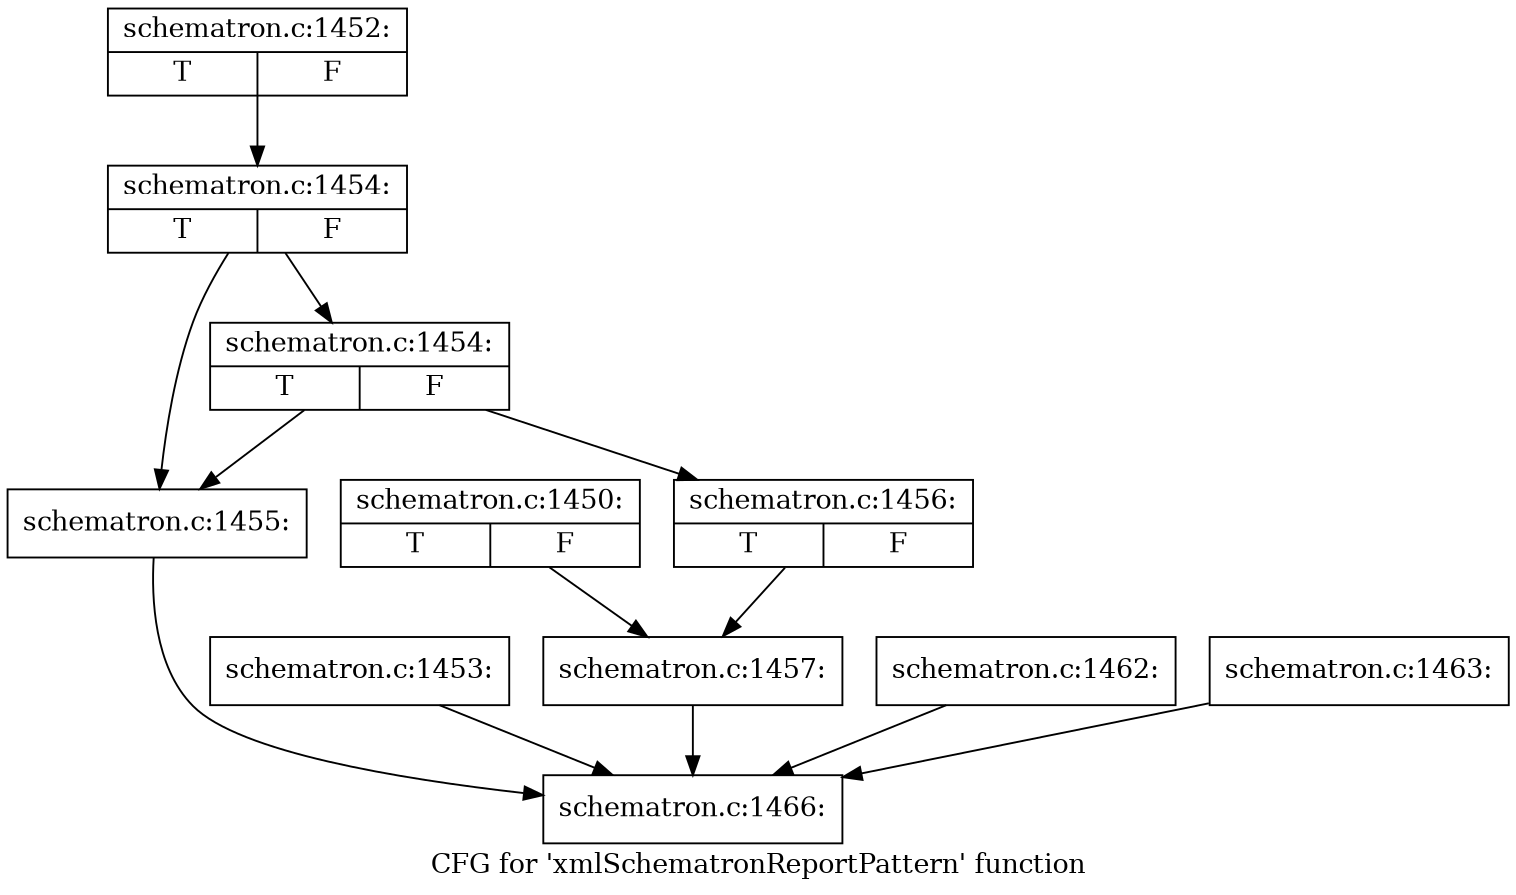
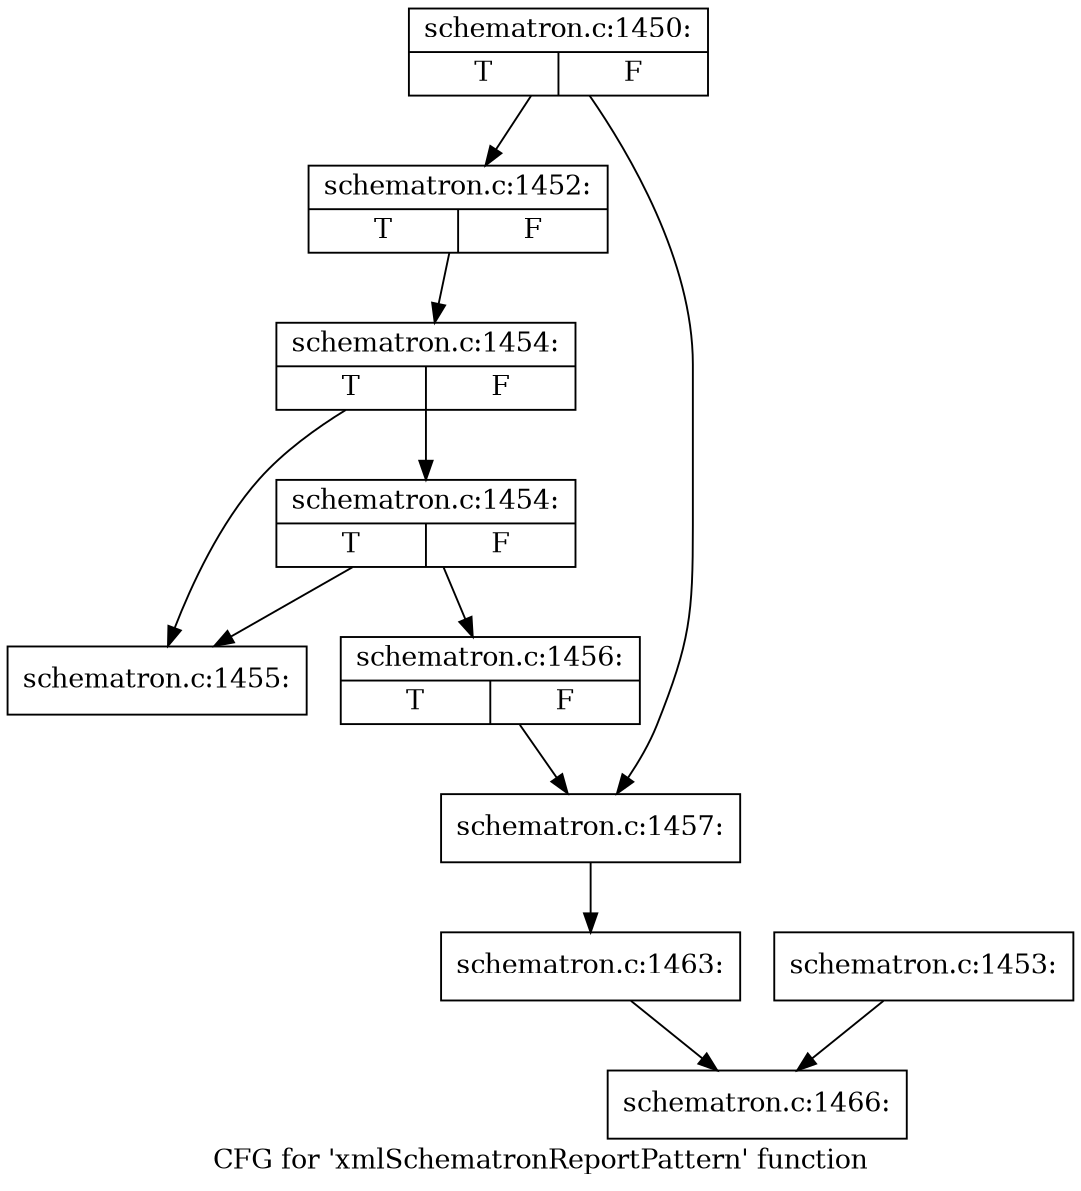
edge "schematron.c:1450:" -> "schematron.c:1452:": added
node "schematron.c:1462:": removed
edge "schematron.c:1457:" -> "schematron.c:1466:": now "schematron.c:1457:" -> "schematron.c:1463:"
edge "schematron.c:1455:" -> "schematron.c:1466:": removed
